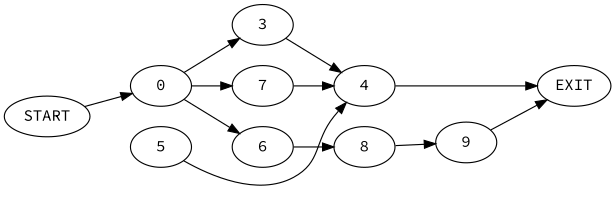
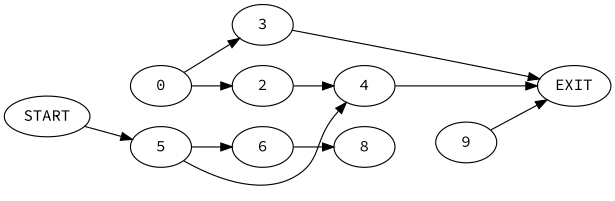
edge "3" -> "4": now "3" -> "EXIT"
node "7": label "7" -> "2"
edge "START" -> "0": now "START" -> "5"
edge "0" -> "6": now "5" -> "6"
edge "8" -> "9": removed
